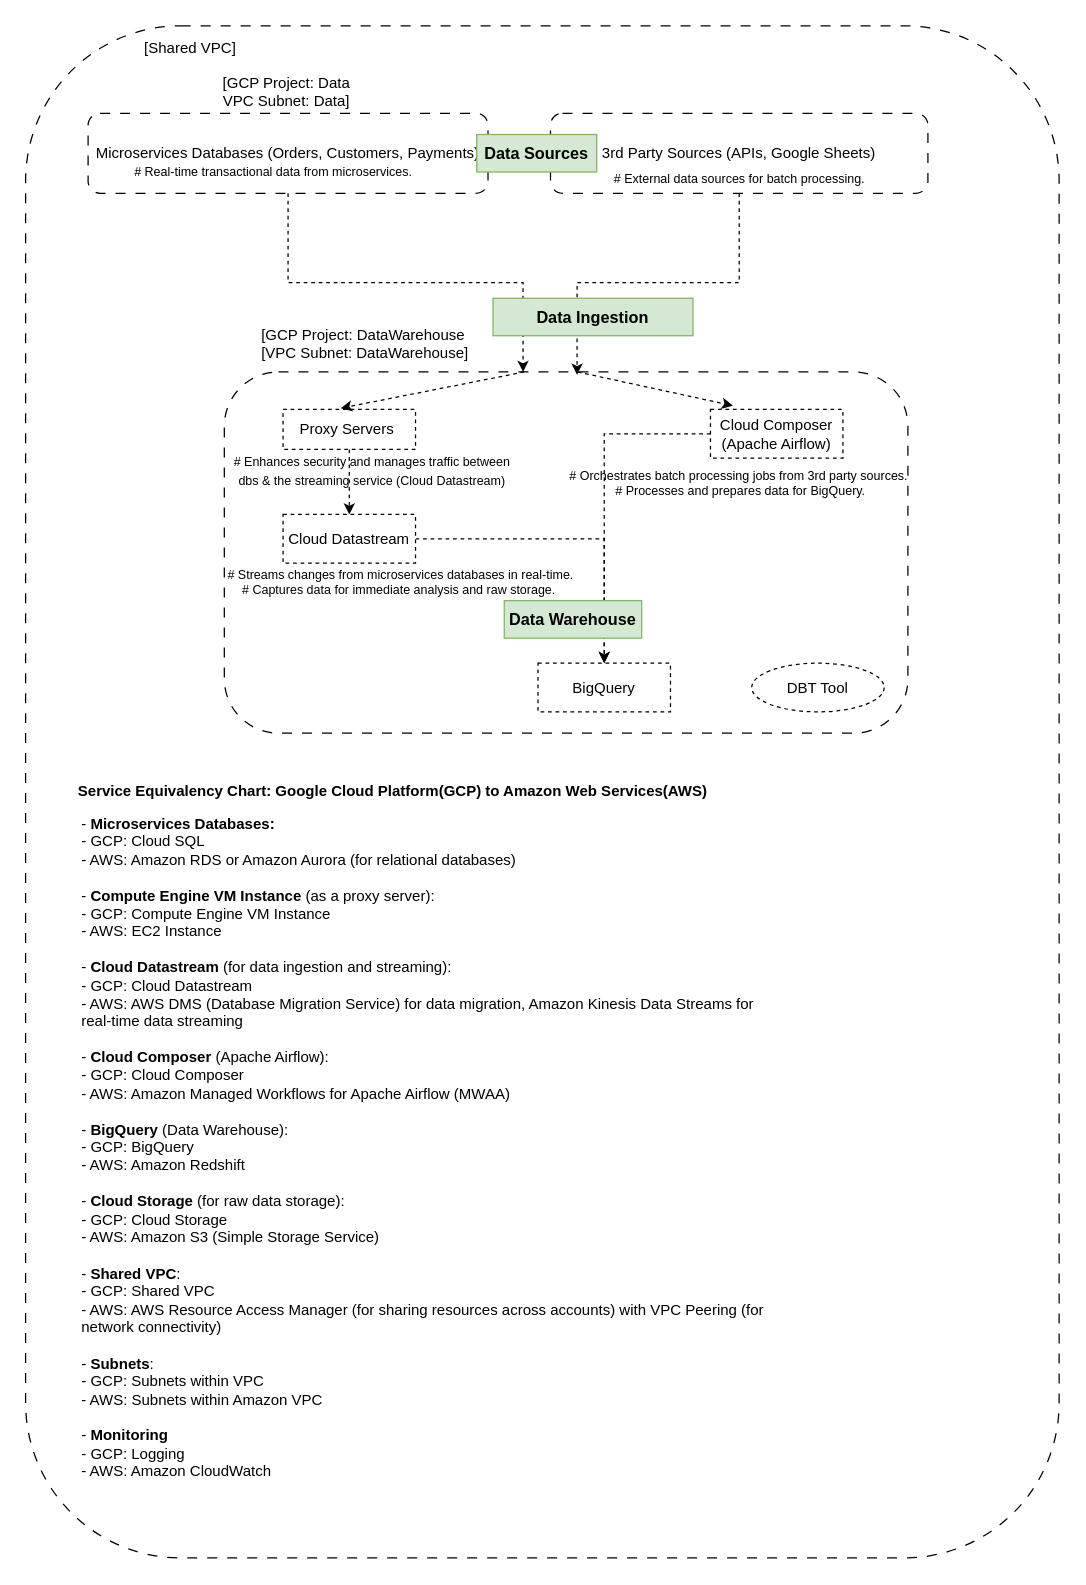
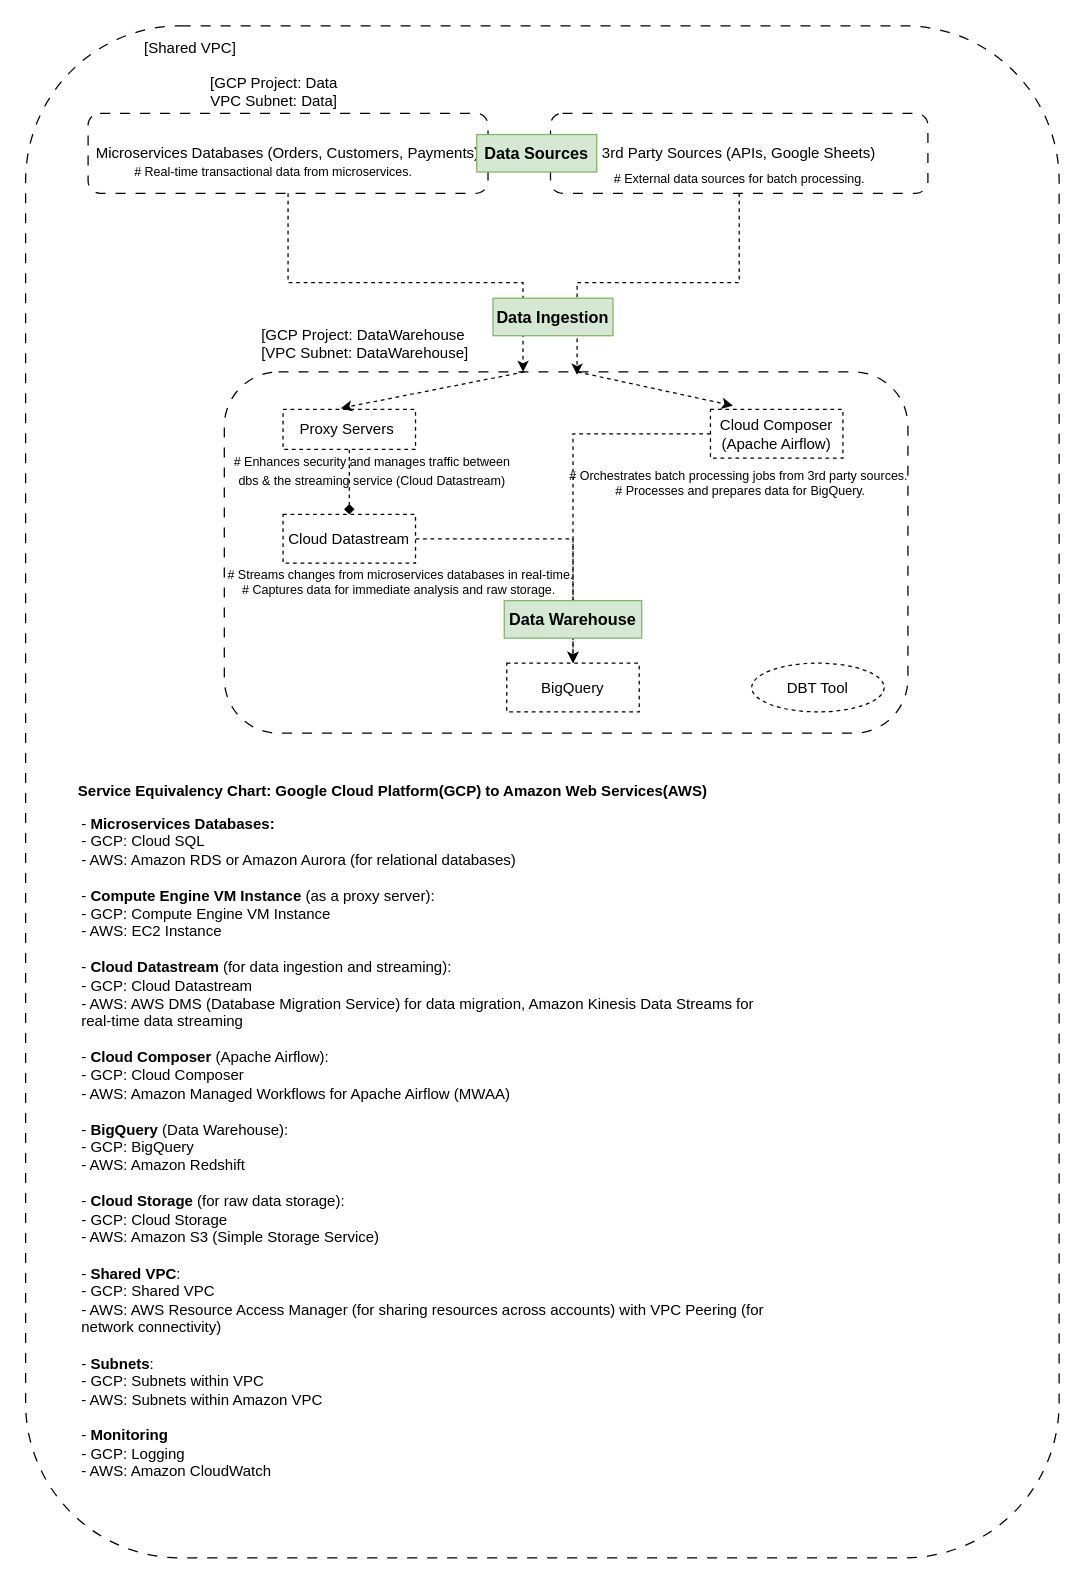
node "[GCP Project: Data VPC Subnet: Data]": moved (287, 91) -> (274, 91)
node "Data Ingestion": size 200x38 -> 120x38
edge "Proxy Servers" -> "Cloud Datastream": arrowhead classic -> diamond
node "BigQuery": moved (604, 688) -> (573, 688)
